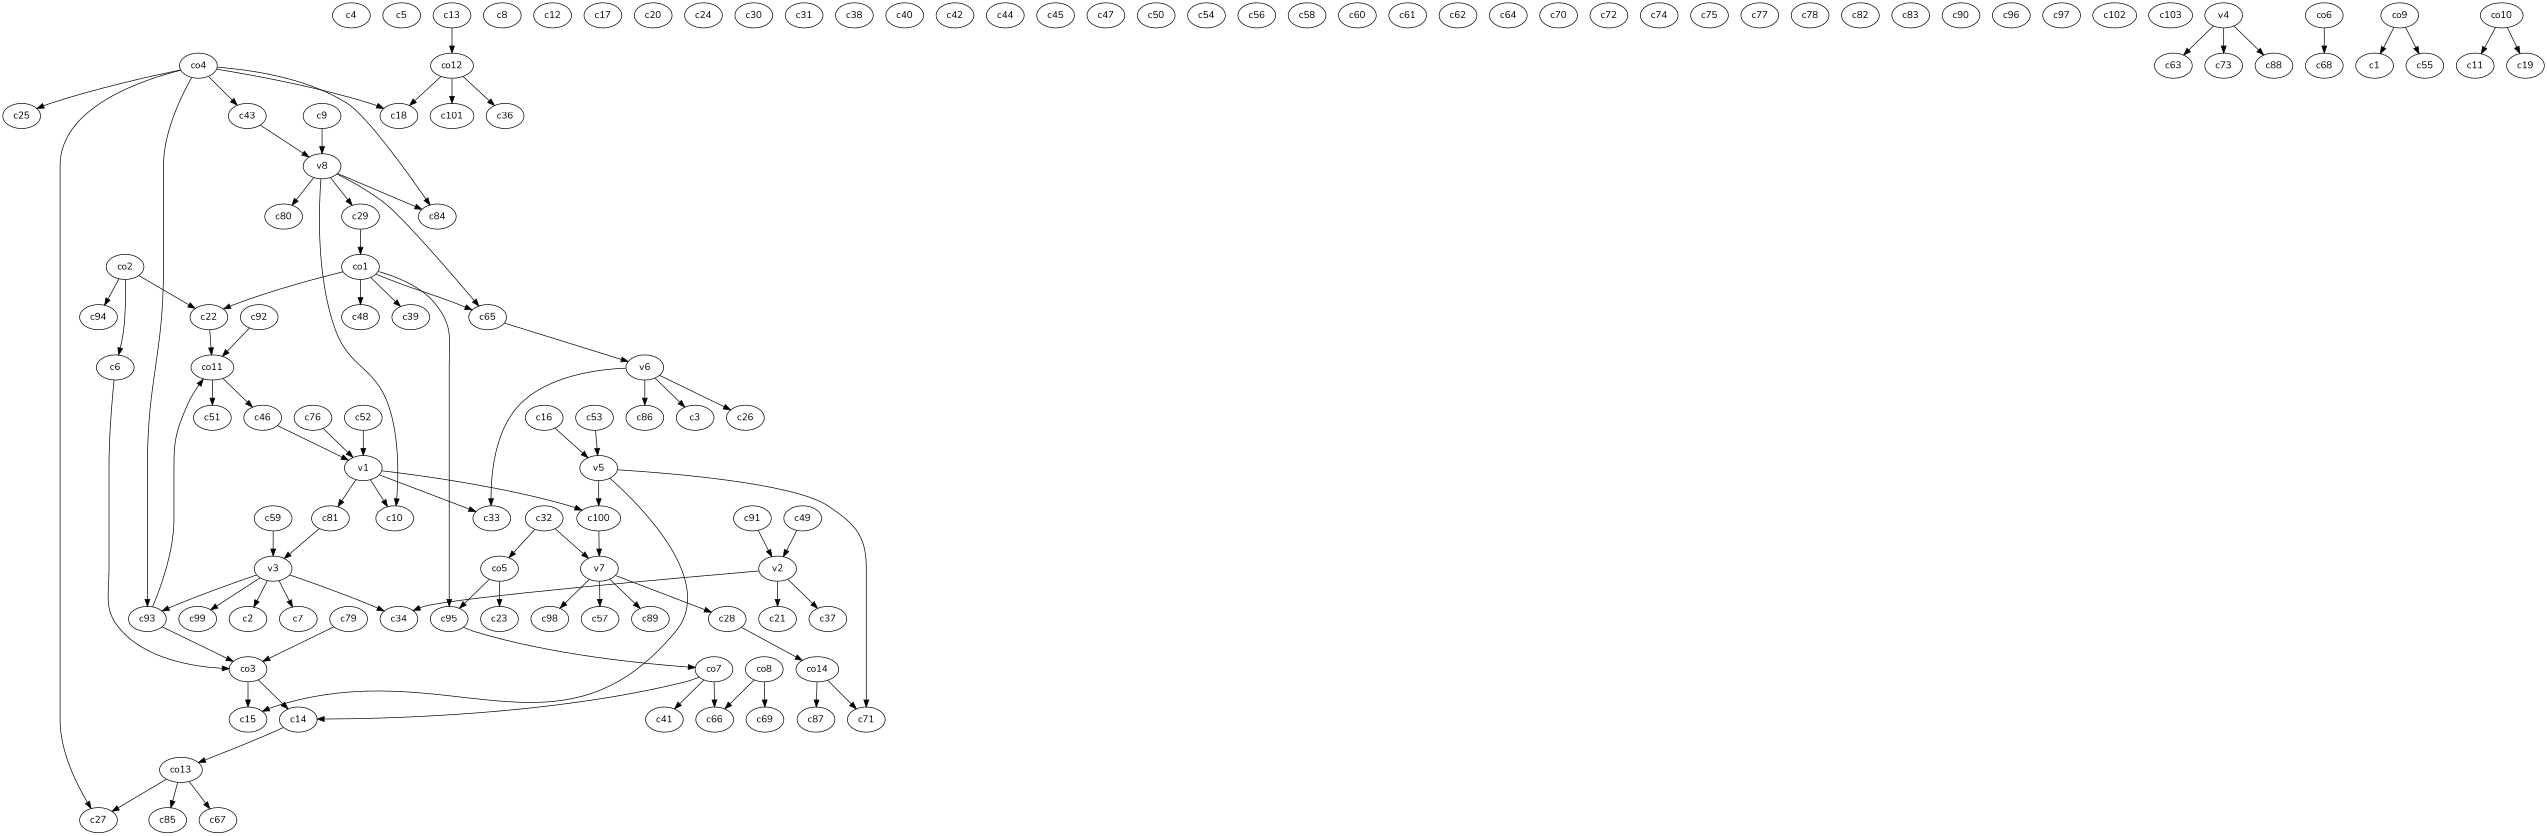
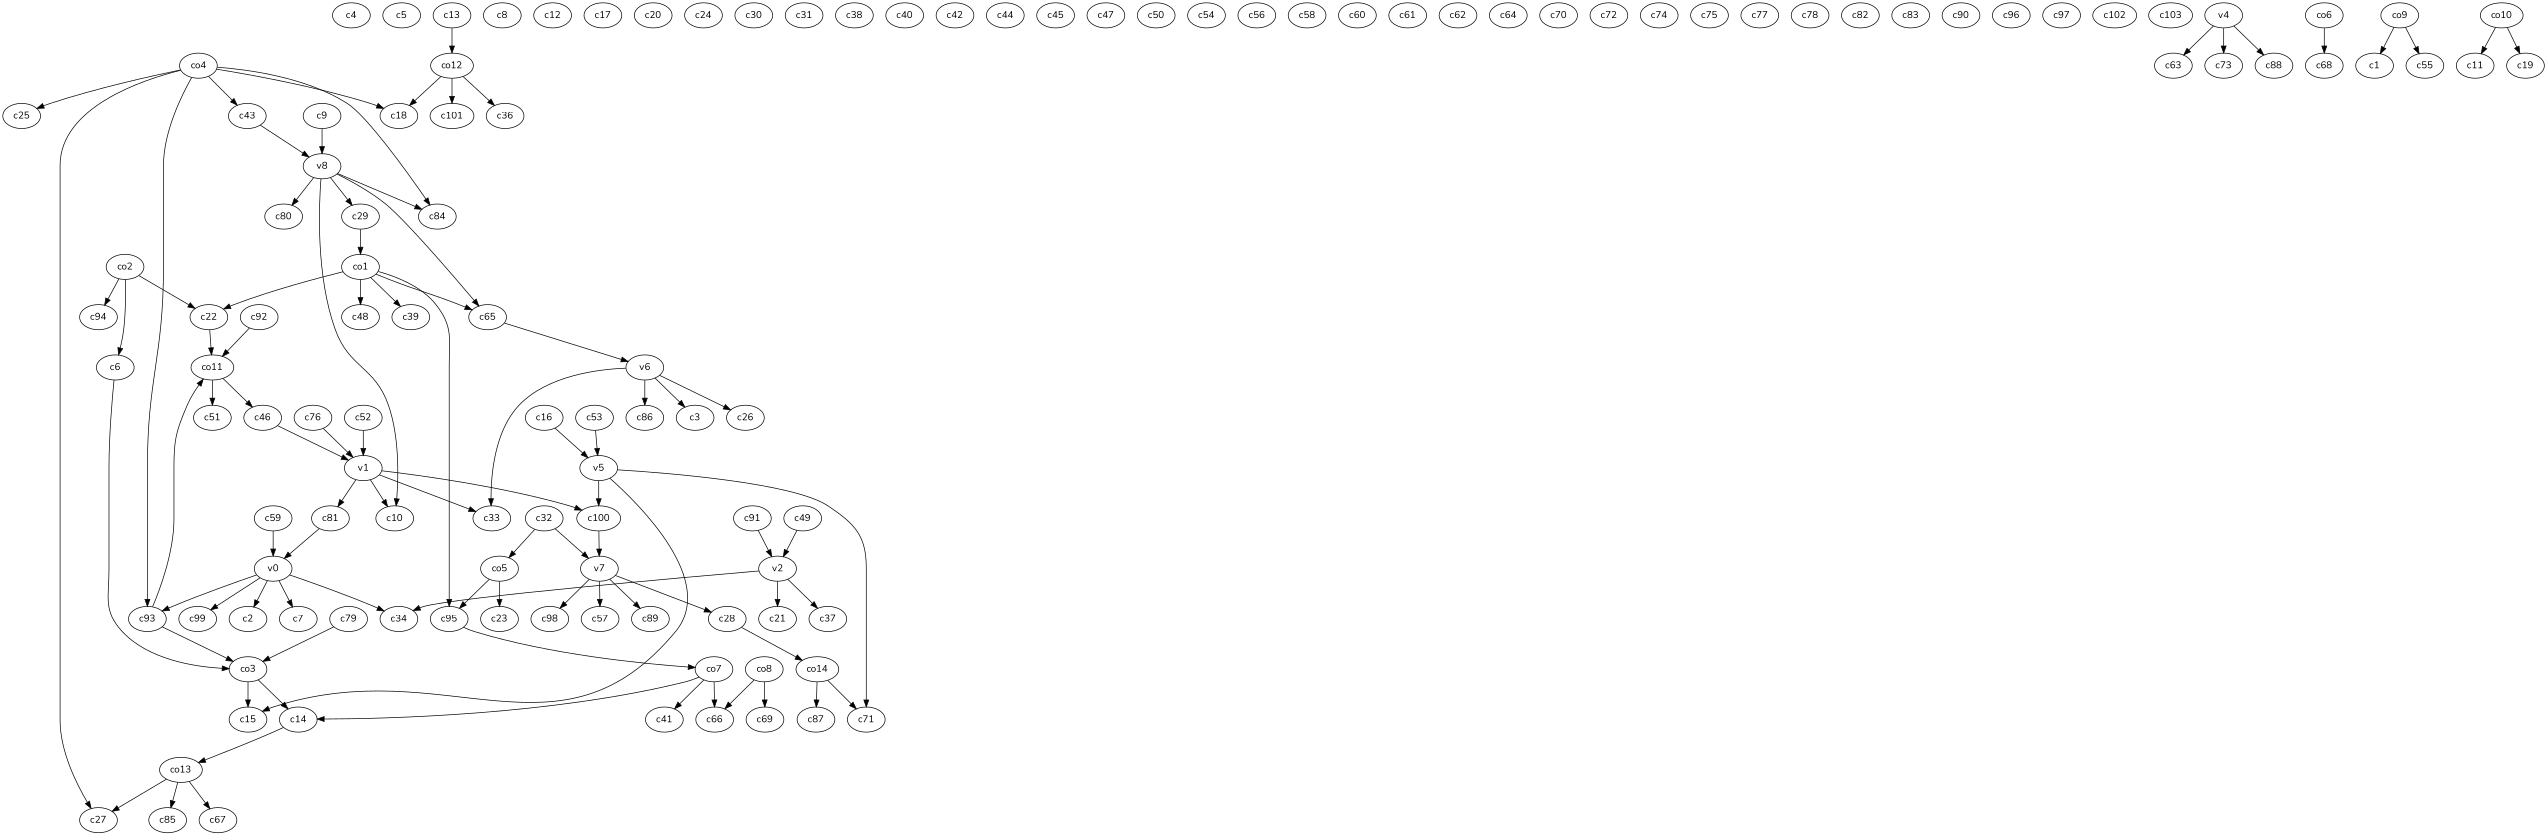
node "v3": label "v3" -> "v0"
